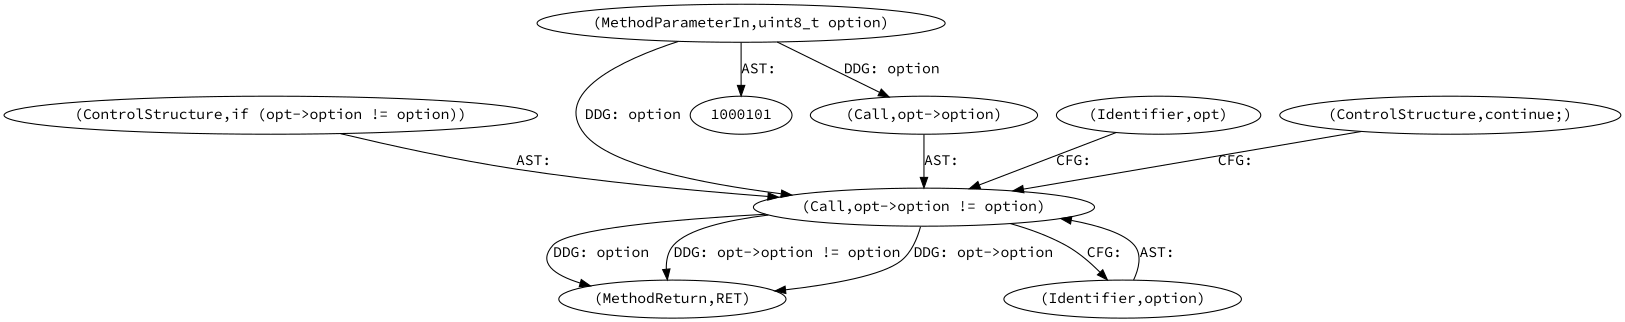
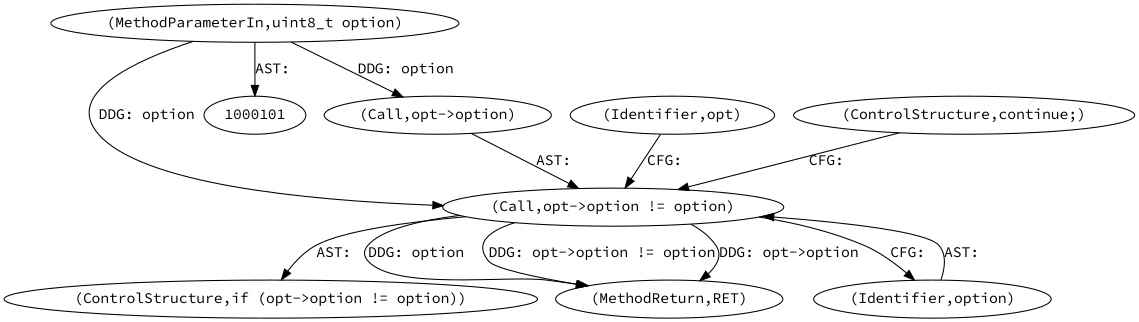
edge "(ControlStructure,if (opt->option != option))" -> "(Call,opt->option != option)": reversed
